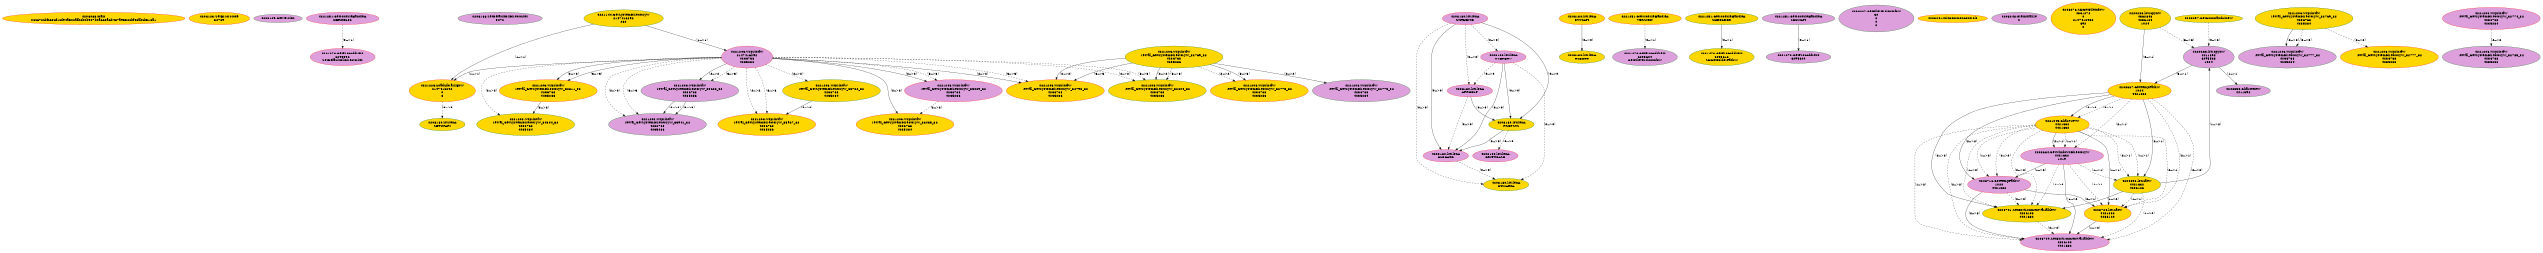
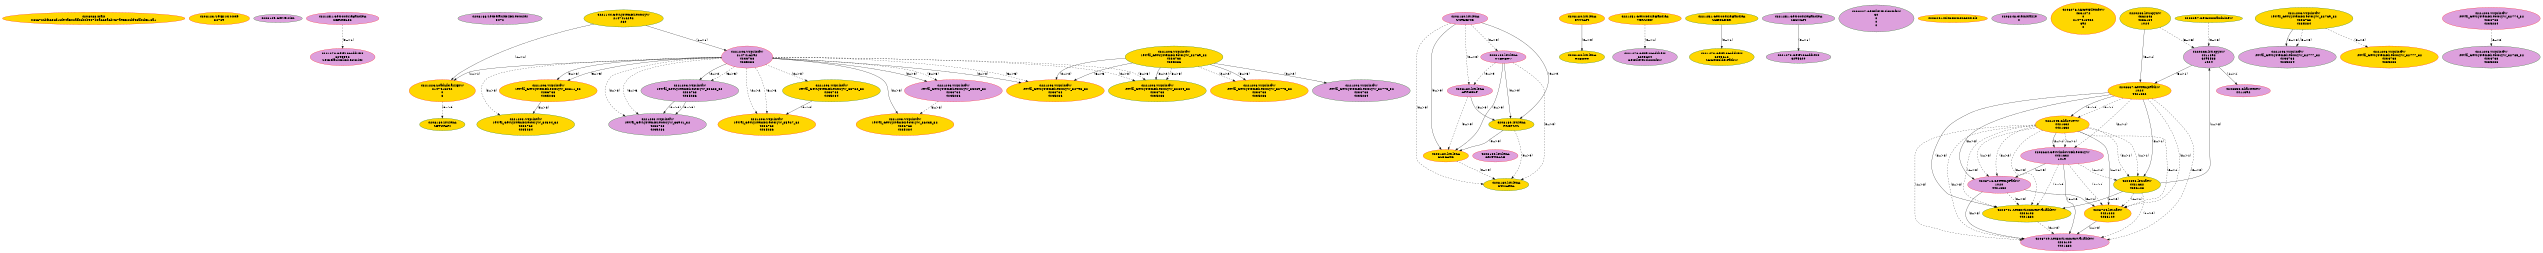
node "4208353.CharNextW 4411392": color darkgreen -> red
edge "4208180.lstrlenA PROPSYS" -> "4208180.lstrlenA CRYPTBASE": now "4208180.lstrlenA PROPSYS" -> "4208180.lstrlenA NTMARTA"
node "4208180.lstrlenA CLBCATQ": fillcolor plum -> gold
